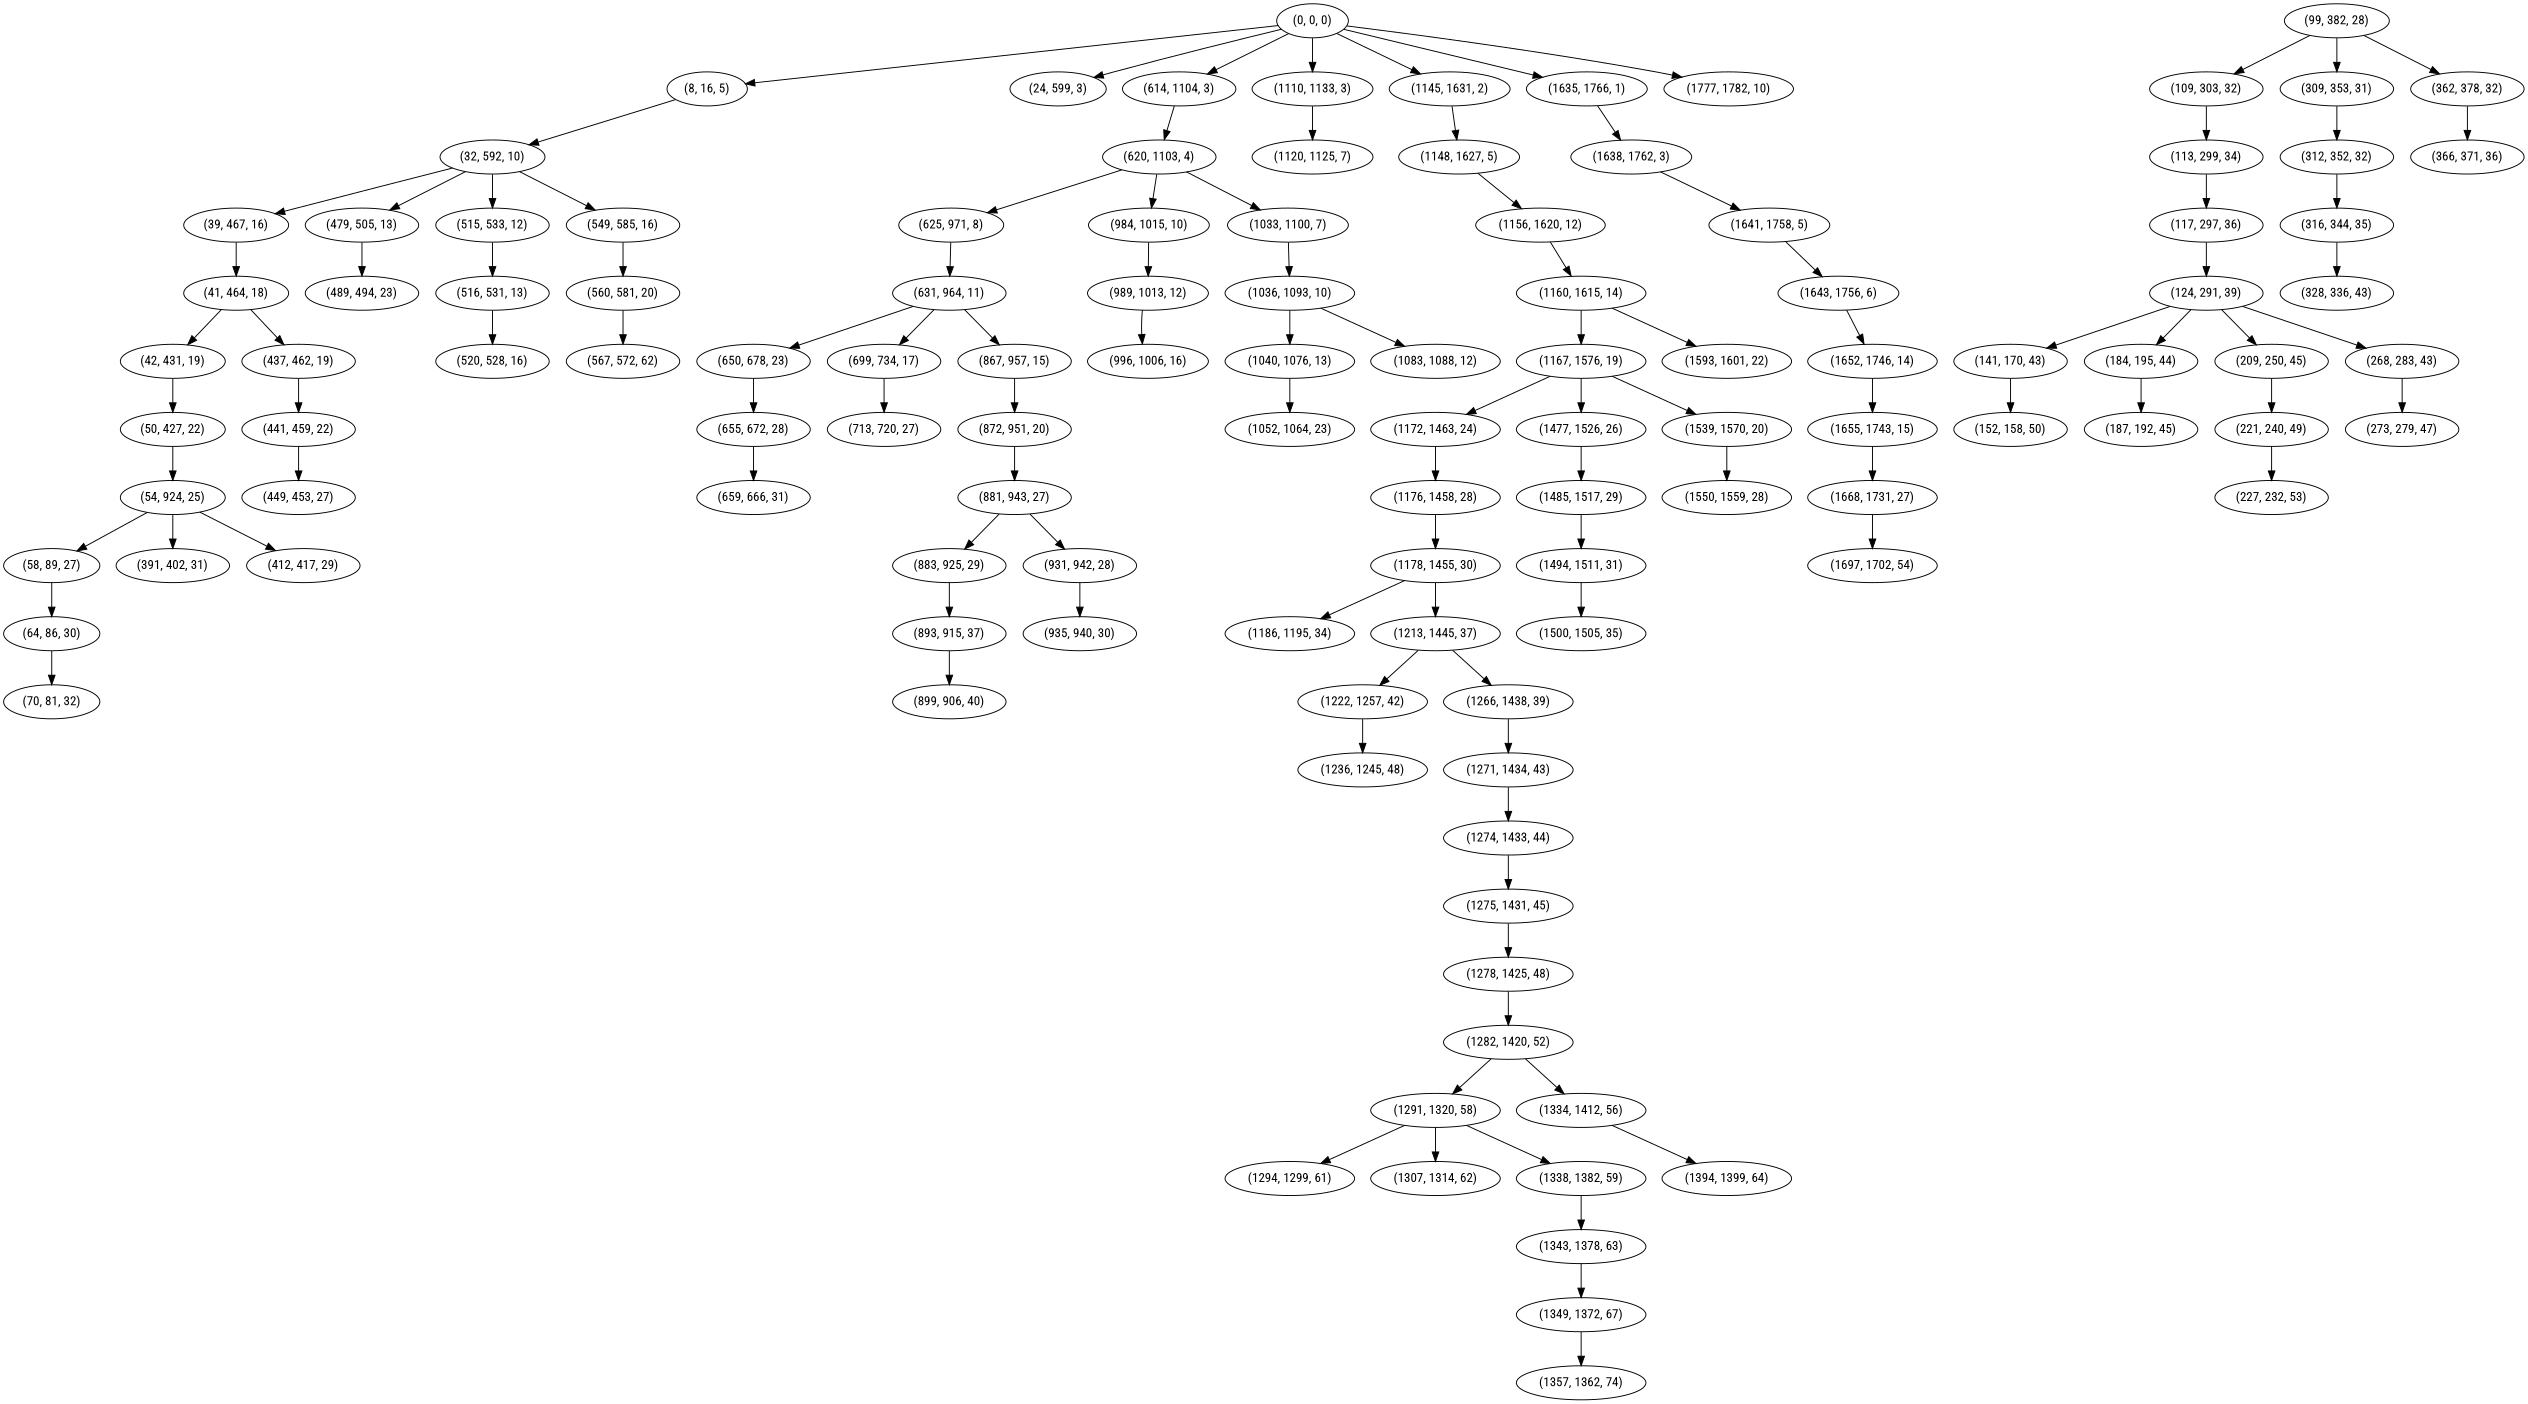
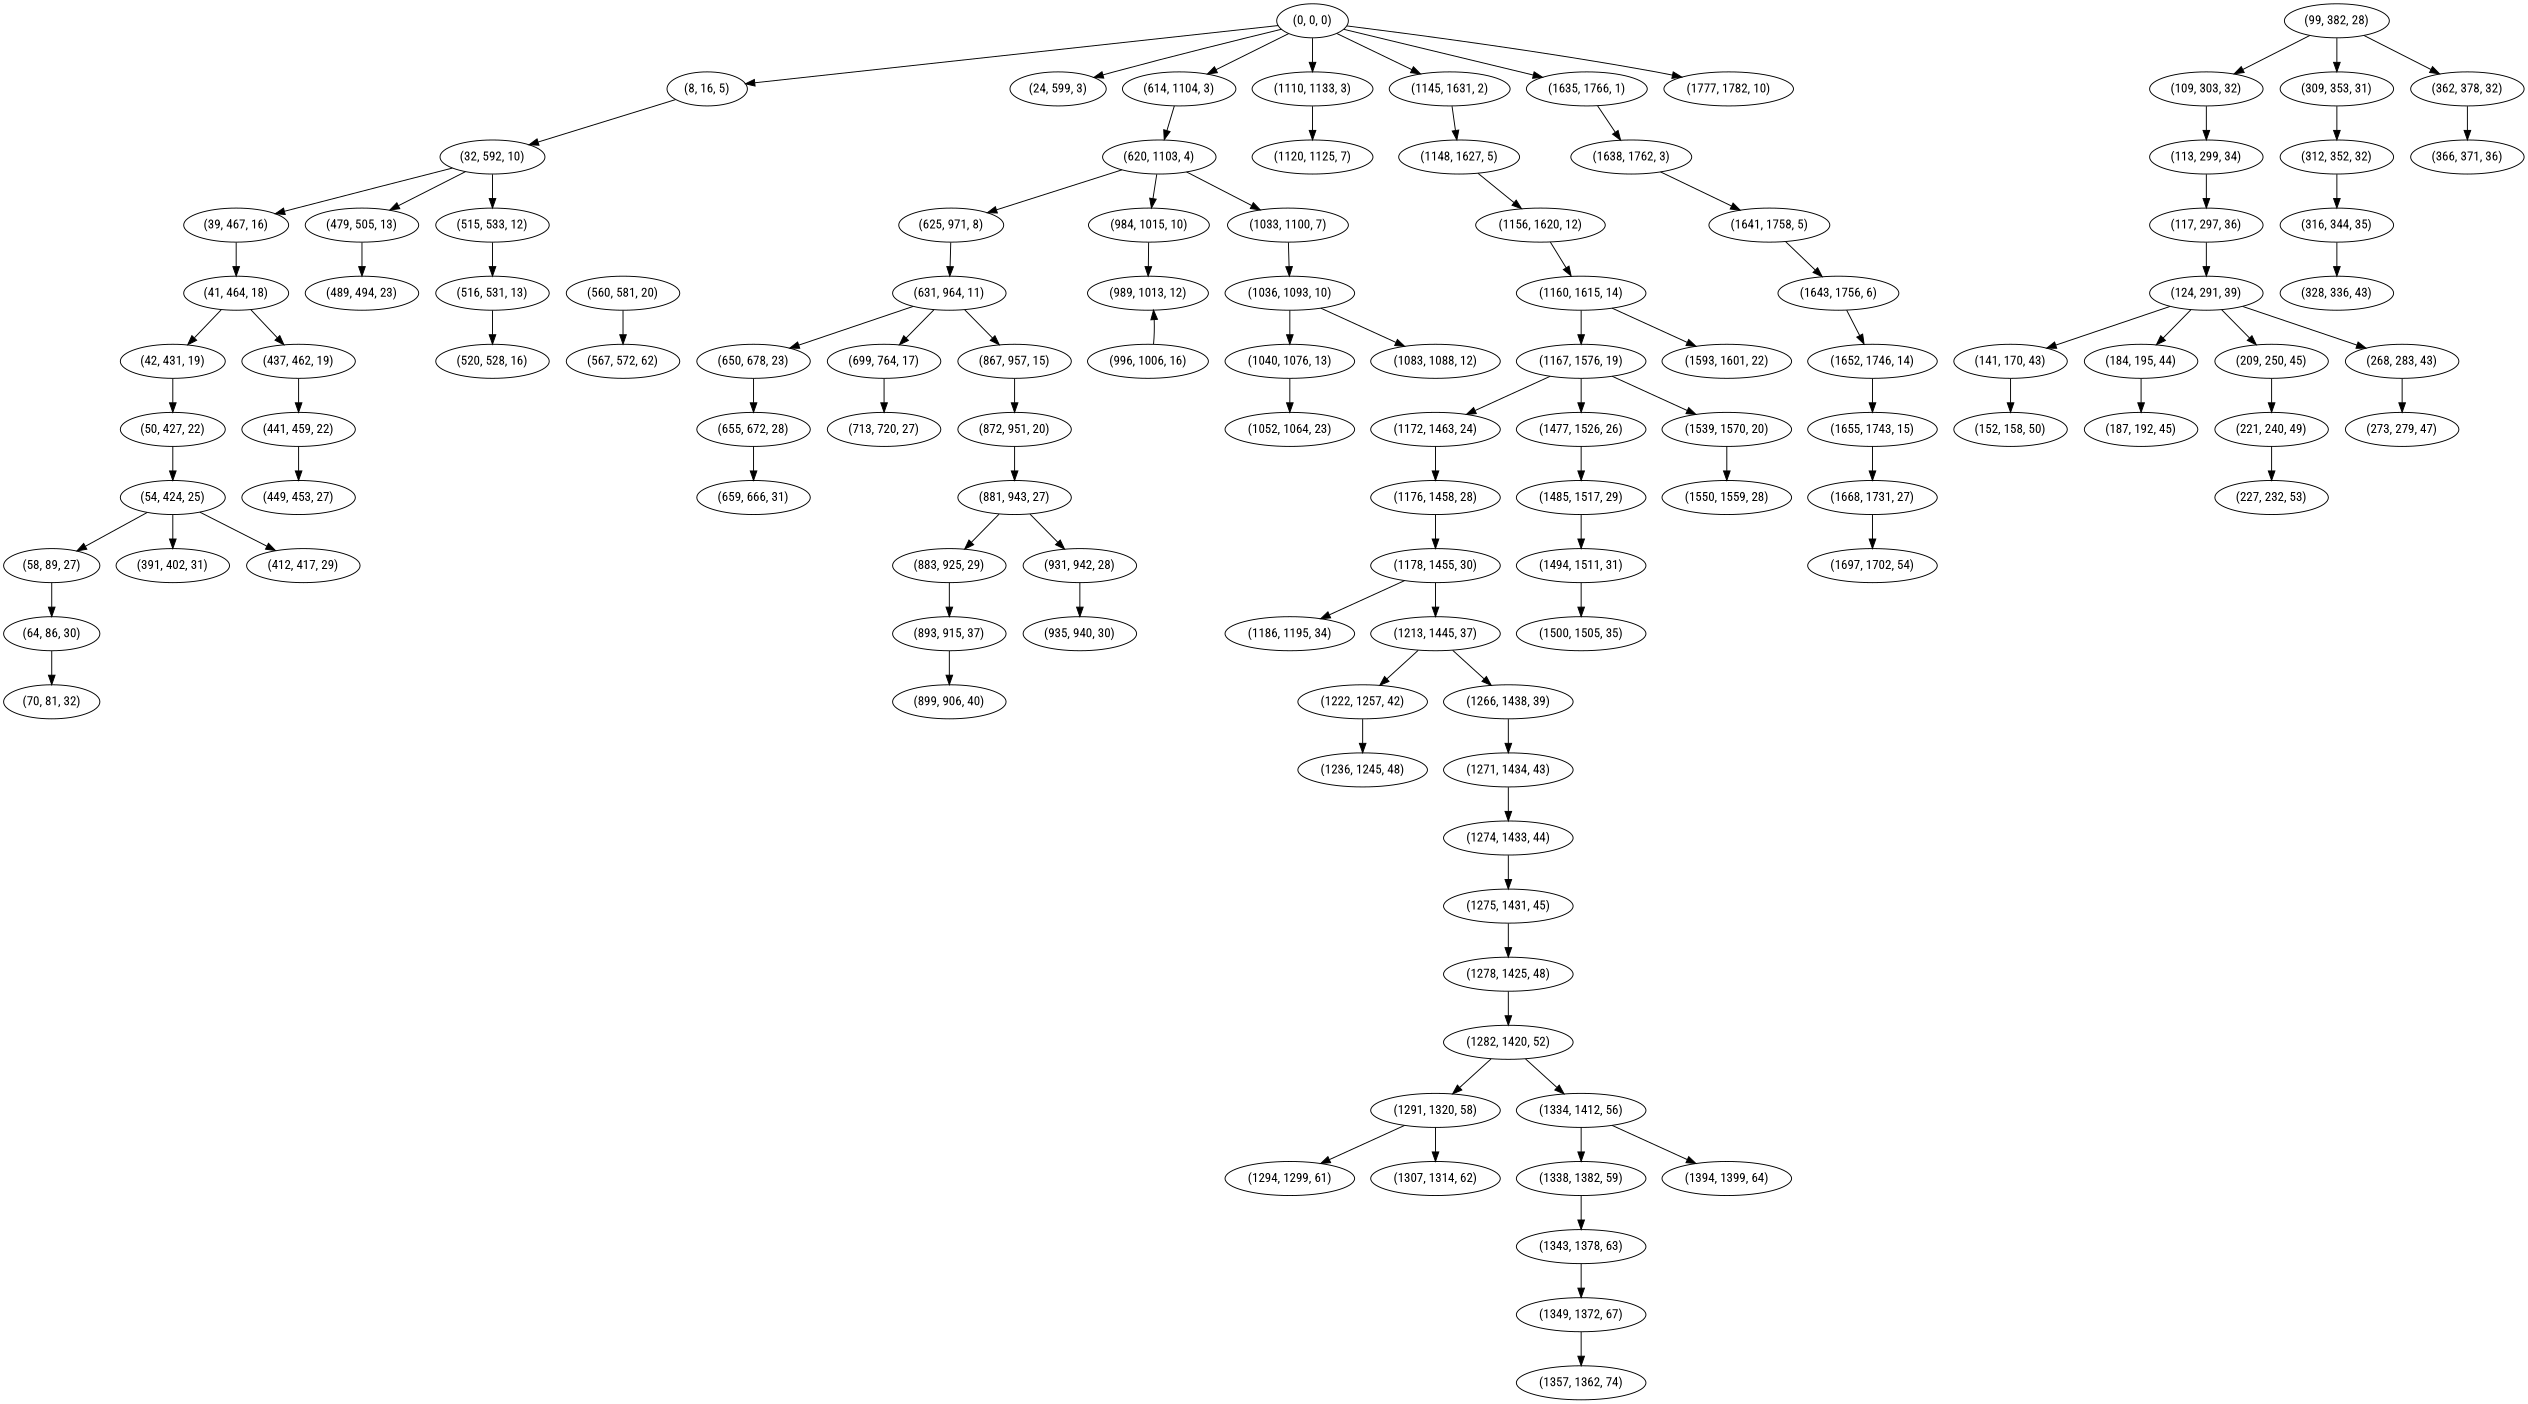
node "(549, 585, 16)": removed
edge "(989, 1013, 12)" -> "(996, 1006, 16)": reversed
node "(699, 734, 17)": label "(699, 734, 17)" -> "(699, 764, 17)"
node "(54, 924, 25)": label "(54, 924, 25)" -> "(54, 424, 25)"
edge "(1291, 1320, 58)" -> "(1338, 1382, 59)": now "(1334, 1412, 56)" -> "(1338, 1382, 59)"
